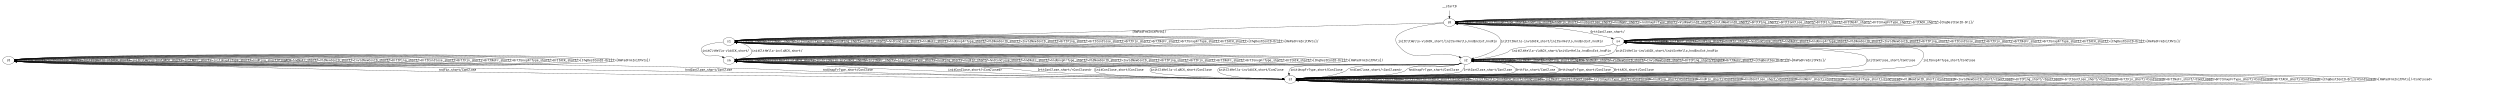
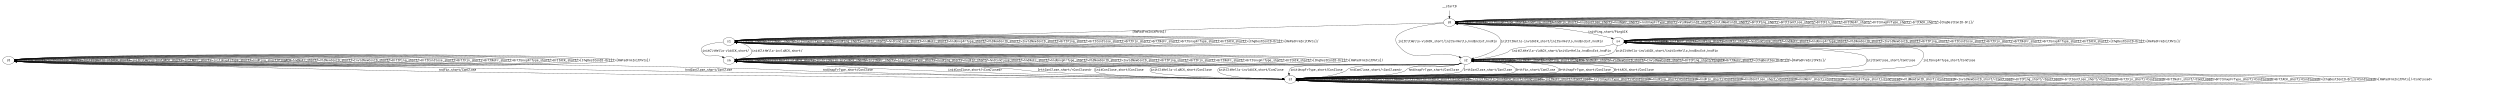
edge "s0" -> "s4": label "0rttConClose_short/ " -> "initPing_short/PingACK "
